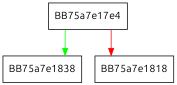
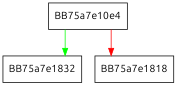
node "BB75a7e17e4": label "BB75a7e17e4" -> "BB75a7e10e4"
node "BB75a7e1838": label "BB75a7e1838" -> "BB75a7e1832"
